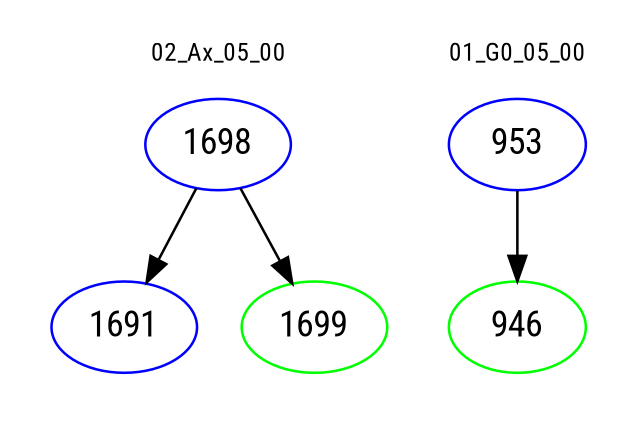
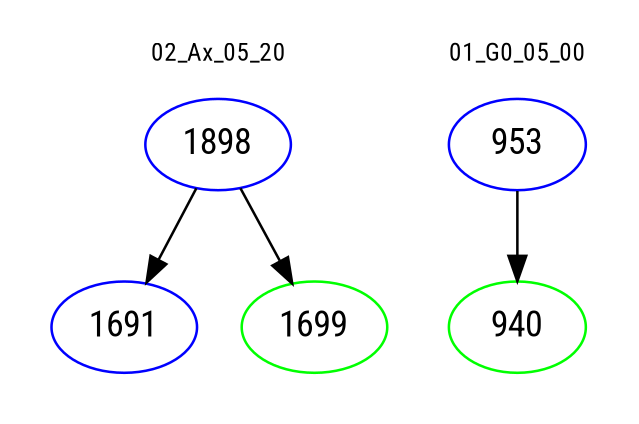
cluster "02_Ax_05_00": label "02_Ax_05_00" -> "02_Ax_05_20"
node "1698": label "1698" -> "1898"
node "946": label "946" -> "940"
